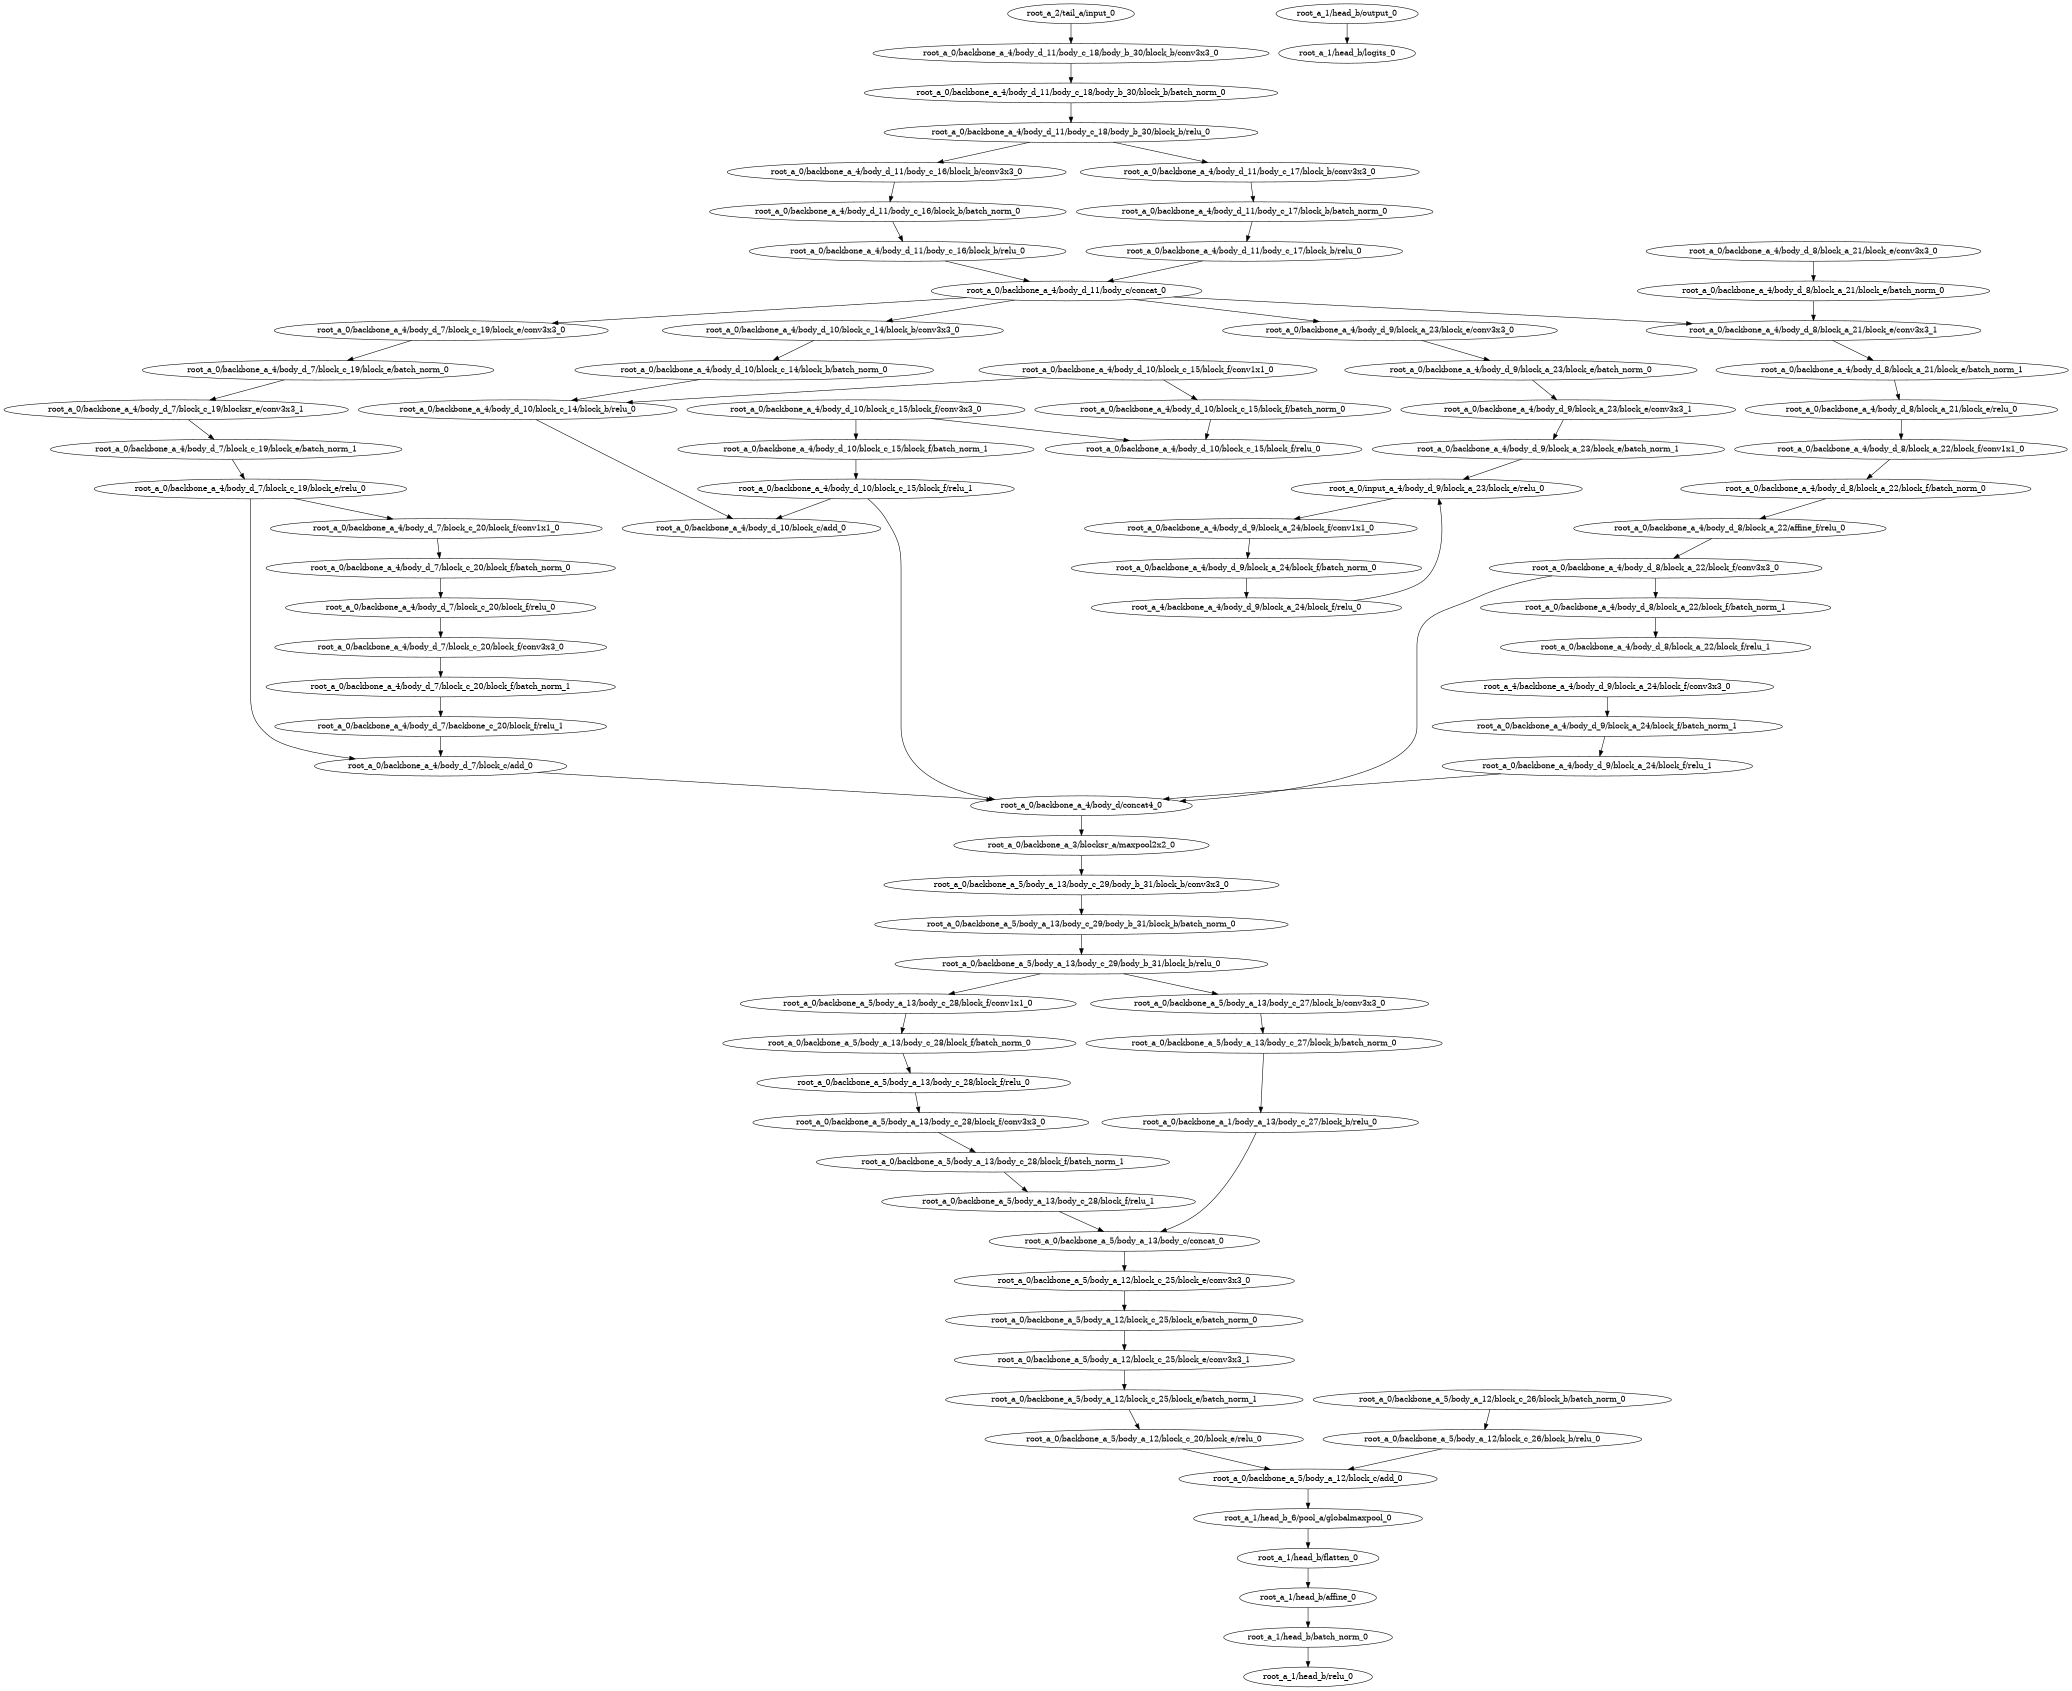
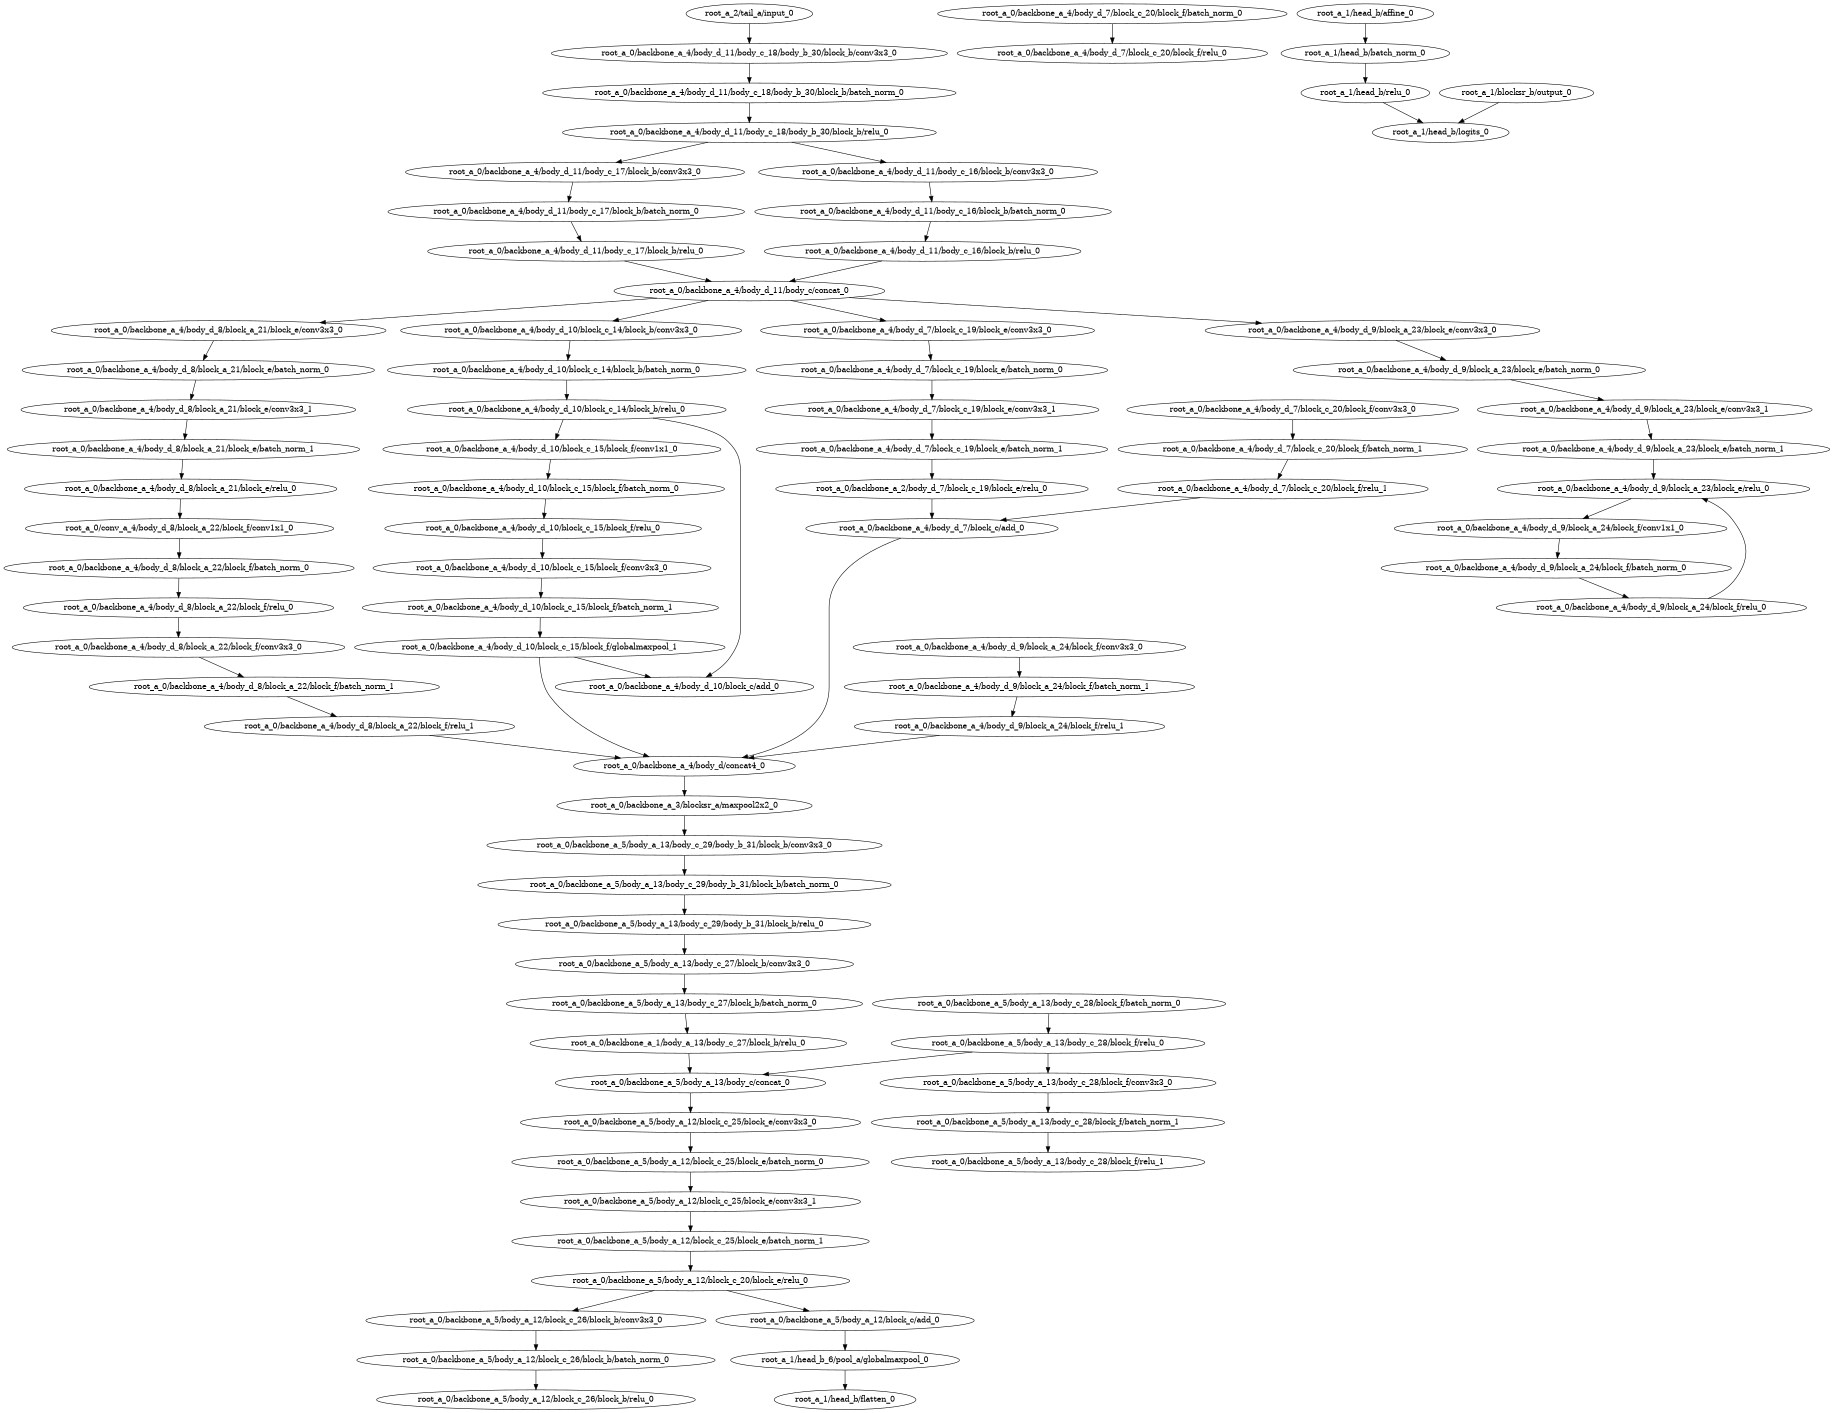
node "root_a_1/head_b/output_0": label "root_a_1/head_b/output_0" -> "root_a_1/blocksr_b/output_0"
edge "root_a_1/head_b/relu_0" -> "root_a_1/head_b/logits_0": added
edge "root_a_0/backbone_a_4/body_d_11/body_c/concat_0" -> "root_a_0/backbone_a_4/body_d_8/block_a_21/block_e/conv3x3_1": now "root_a_0/backbone_a_4/body_d_11/body_c/concat_0" -> "root_a_0/backbone_a_4/body_d_8/block_a_21/block_e/conv3x3_0"
edge "root_a_0/backbone_a_4/body_d_10/block_c_15/block_f/conv1x1_0" -> "root_a_0/backbone_a_4/body_d_10/block_c_14/block_b/relu_0": reversed
node "root_a_0/backbone_a_4/body_d_7/block_c_19/blocksr_e/conv3x3_1": label "root_a_0/backbone_a_4/body_d_7/block_c_19/blocksr_e/conv3x3_1" -> "root_a_0/backbone_a_4/body_d_7/block_c_19/block_e/conv3x3_1"
edge "root_a_0/backbone_a_4/body_d_10/block_c_15/block_f/conv3x3_0" -> "root_a_0/backbone_a_4/body_d_10/block_c_15/block_f/relu_0": reversed
node "root_a_0/backbone_a_4/body_d_8/block_a_22/block_f/conv1x1_0": label "root_a_0/backbone_a_4/body_d_8/block_a_22/block_f/conv1x1_0" -> "root_a_0/conv_a_4/body_d_8/block_a_22/block_f/conv1x1_0"
node "root_a_0/backbone_a_4/body_d_7/block_c_19/block_e/relu_0": label "root_a_0/backbone_a_4/body_d_7/block_c_19/block_e/relu_0" -> "root_a_0/backbone_a_2/body_d_7/block_c_19/block_e/relu_0"
node "root_a_0/backbone_a_4/body_d_10/block_c_15/block_f/relu_1": label "root_a_0/backbone_a_4/body_d_10/block_c_15/block_f/relu_1" -> "root_a_0/backbone_a_4/body_d_10/block_c_15/block_f/globalmaxpool_1"
node "root_a_0/input_a_4/body_d_9/block_a_23/block_e/relu_0": label "root_a_0/input_a_4/body_d_9/block_a_23/block_e/relu_0" -> "root_a_0/backbone_a_4/body_d_9/block_a_23/block_e/relu_0"
node "root_a_0/backbone_a_4/body_d_7/block_c_20/block_f/conv1x1_0": removed
node "root_a_0/backbone_a_4/body_d_8/block_a_22/affine_f/relu_0": label "root_a_0/backbone_a_4/body_d_8/block_a_22/affine_f/relu_0" -> "root_a_0/backbone_a_4/body_d_8/block_a_22/block_f/relu_0"
node "root_a_4/backbone_a_4/body_d_9/block_a_24/block_f/relu_0": label "root_a_4/backbone_a_4/body_d_9/block_a_24/block_f/relu_0" -> "root_a_0/backbone_a_4/body_d_9/block_a_24/block_f/relu_0"
edge "root_a_0/backbone_a_4/body_d_7/block_c_20/block_f/relu_0" -> "root_a_0/backbone_a_4/body_d_7/block_c_20/block_f/conv3x3_0": removed
node "root_a_4/backbone_a_4/body_d_9/block_a_24/block_f/conv3x3_0": label "root_a_4/backbone_a_4/body_d_9/block_a_24/block_f/conv3x3_0" -> "root_a_0/backbone_a_4/body_d_9/block_a_24/block_f/conv3x3_0"
node "root_a_0/backbone_a_4/body_d_7/backbone_c_20/block_f/relu_1": label "root_a_0/backbone_a_4/body_d_7/backbone_c_20/block_f/relu_1" -> "root_a_0/backbone_a_4/body_d_7/block_c_20/block_f/relu_1"
edge "root_a_0/backbone_a_4/body_d_8/block_a_22/block_f/conv3x3_0" -> "root_a_0/backbone_a_4/body_d/concat4_0": now "root_a_0/backbone_a_4/body_d_8/block_a_22/block_f/relu_1" -> "root_a_0/backbone_a_4/body_d/concat4_0"
node "root_a_0/backbone_a_5/body_a_13/body_c_28/block_f/conv1x1_0": removed
edge "root_a_0/backbone_a_5/body_a_13/body_c_28/block_f/relu_1" -> "root_a_0/backbone_a_5/body_a_13/body_c/concat_0": now "root_a_0/backbone_a_5/body_a_13/body_c_28/block_f/relu_0" -> "root_a_0/backbone_a_5/body_a_13/body_c/concat_0"
node "root_a_0/backbone_a_5/body_a_12/block_c_26/block_b/conv3x3_0": added
edge "root_a_0/backbone_a_5/body_a_12/block_c_26/block_b/relu_0" -> "root_a_0/backbone_a_5/body_a_12/block_c/add_0": removed
edge "root_a_1/head_b/flatten_0" -> "root_a_1/head_b/affine_0": removed
